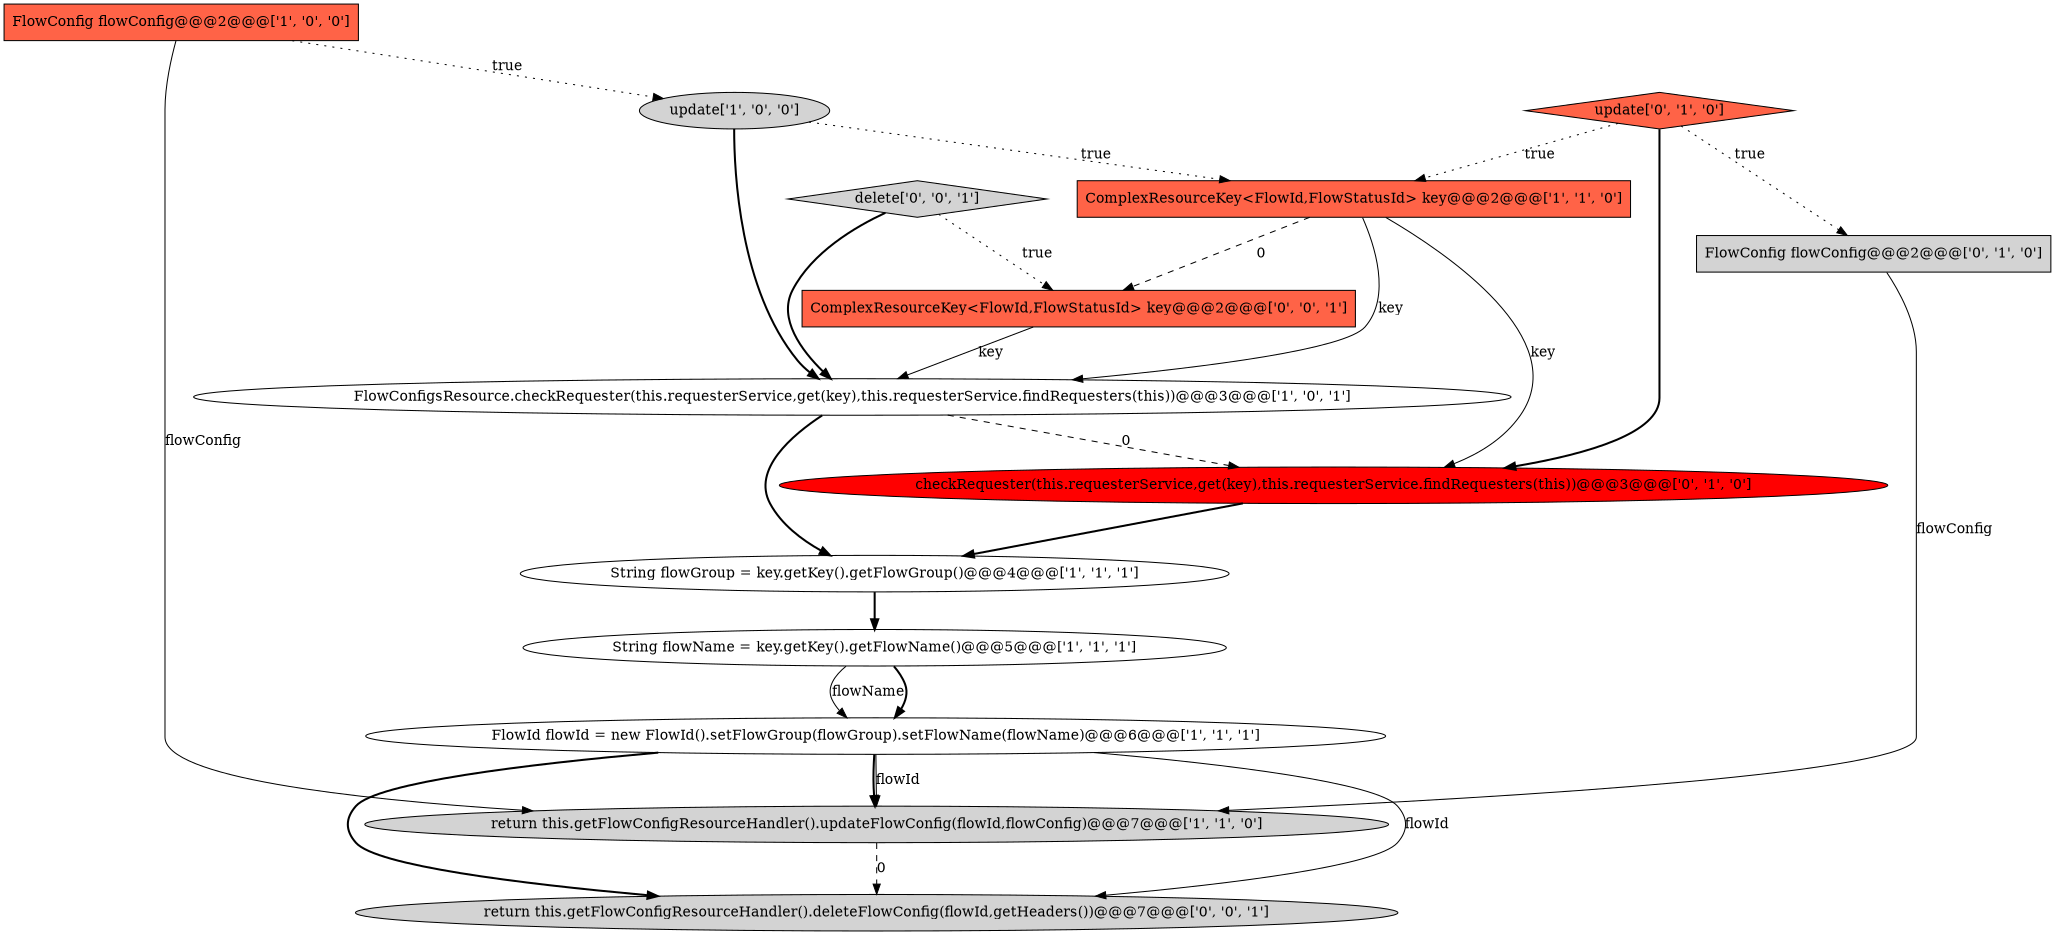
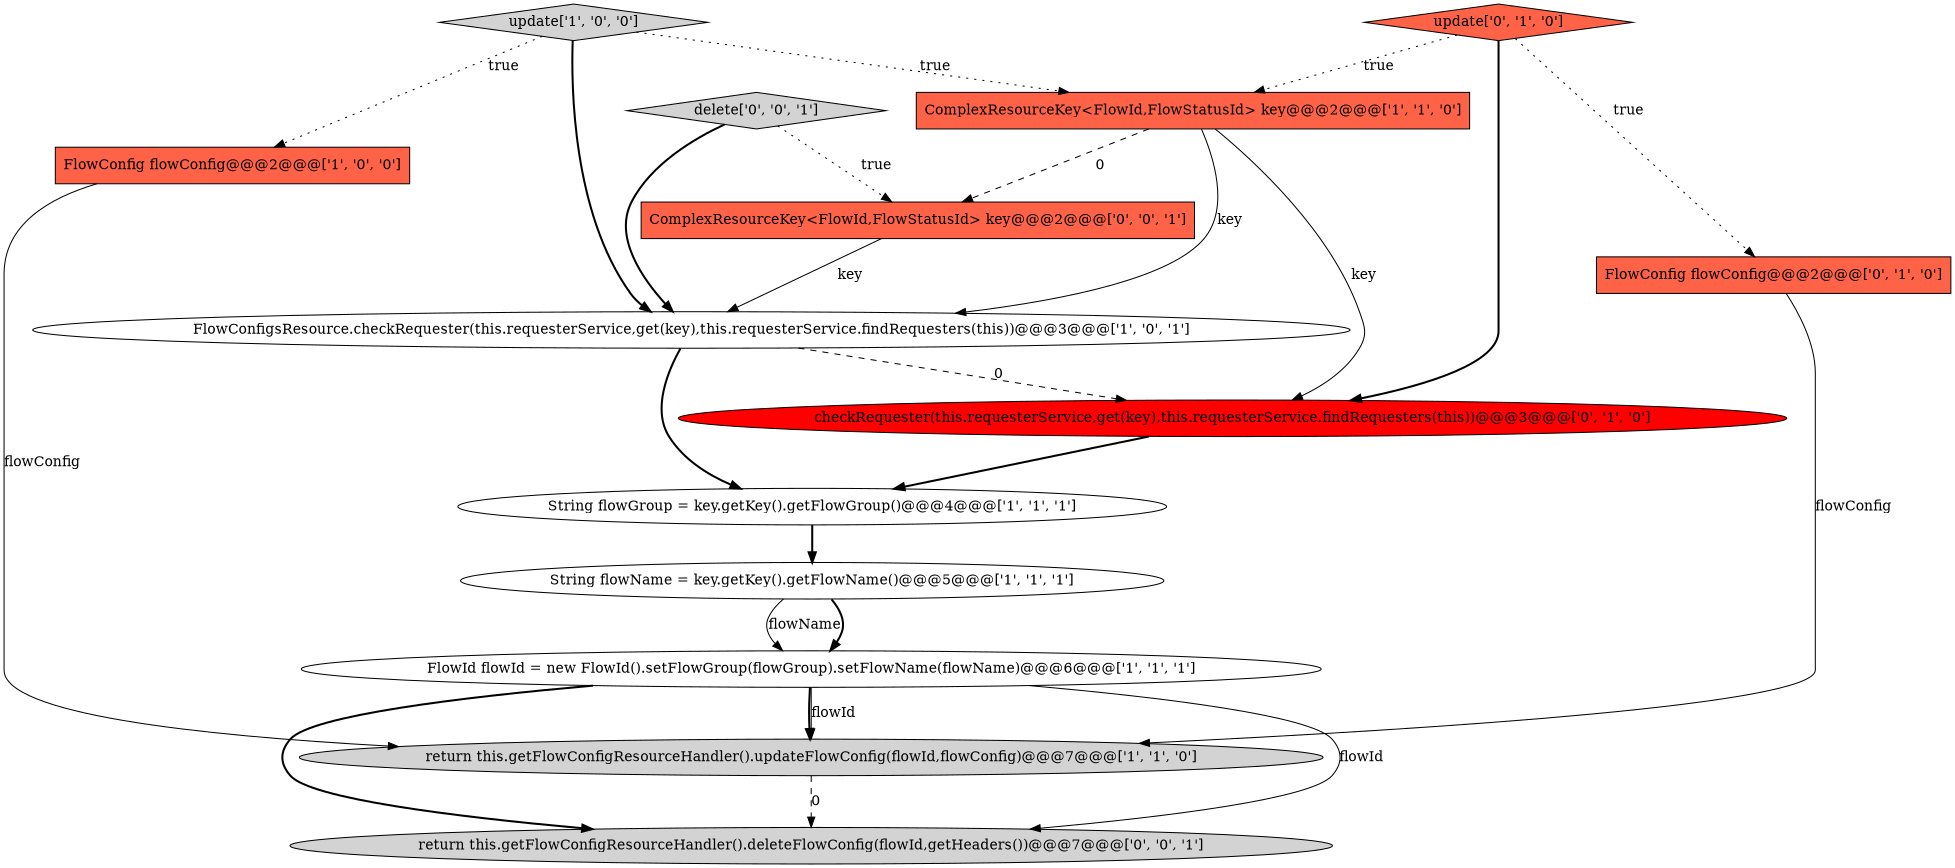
edge "FlowConfig flowConfig@@@2@@@['1', '0', '0']" -> "update['1', '0', '0']": reversed
node "update['1', '0', '0']": shape ellipse -> diamond
node "FlowConfig flowConfig@@@2@@@['0', '1', '0']": fillcolor lightgray -> tomato
